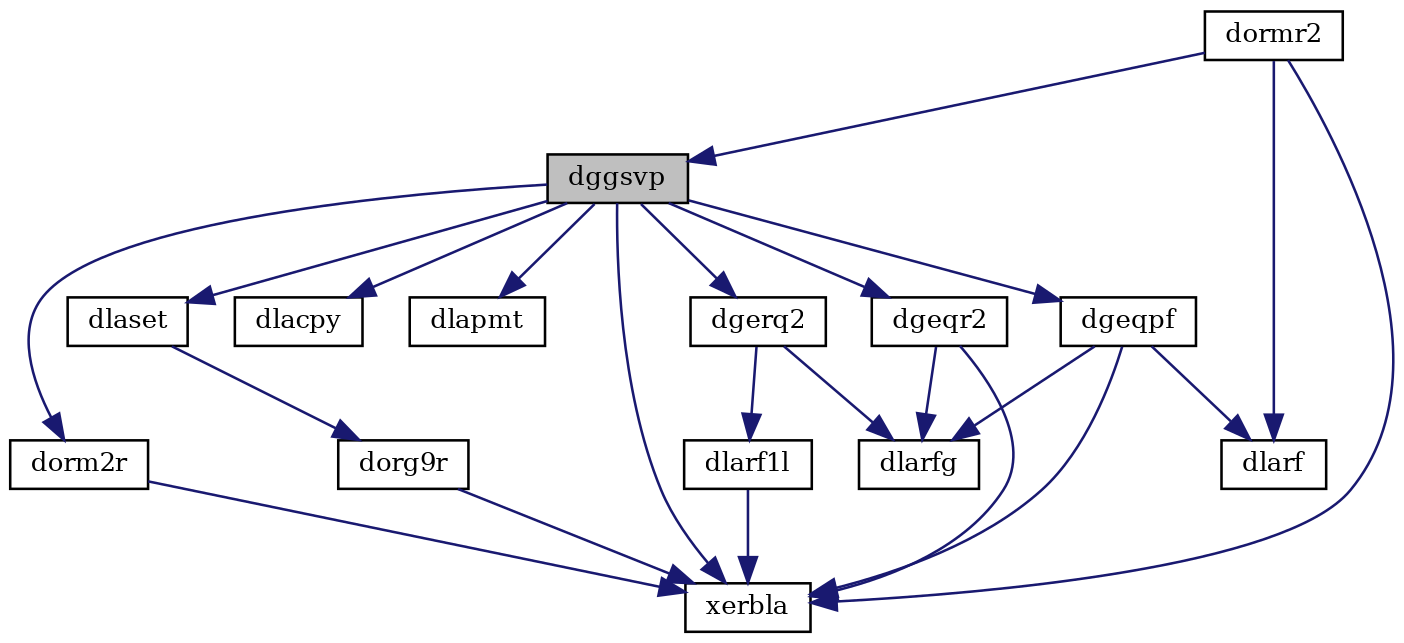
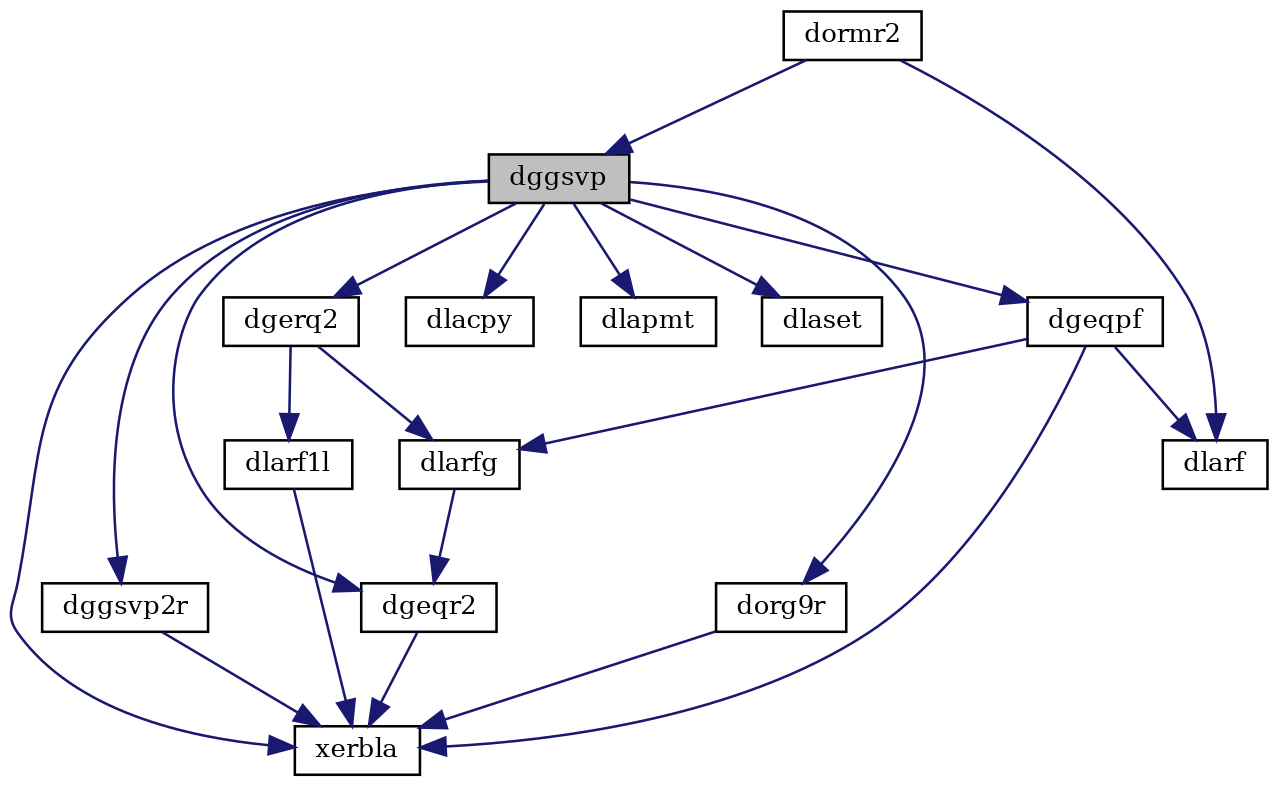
edge "dgeqr2" -> "dlarfg": reversed
edge "dlaset" -> "dorg9r": now "dggsvp" -> "dorg9r"
node "dorm2r": label "dorm2r" -> "dggsvp2r"
edge "dormr2" -> "xerbla": removed
